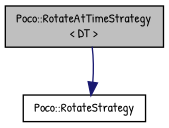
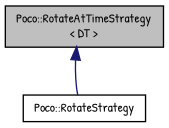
edge "Poco::RotateAtTimeStrategy < DT >" -> "Poco::RotateStrategy": reversed
